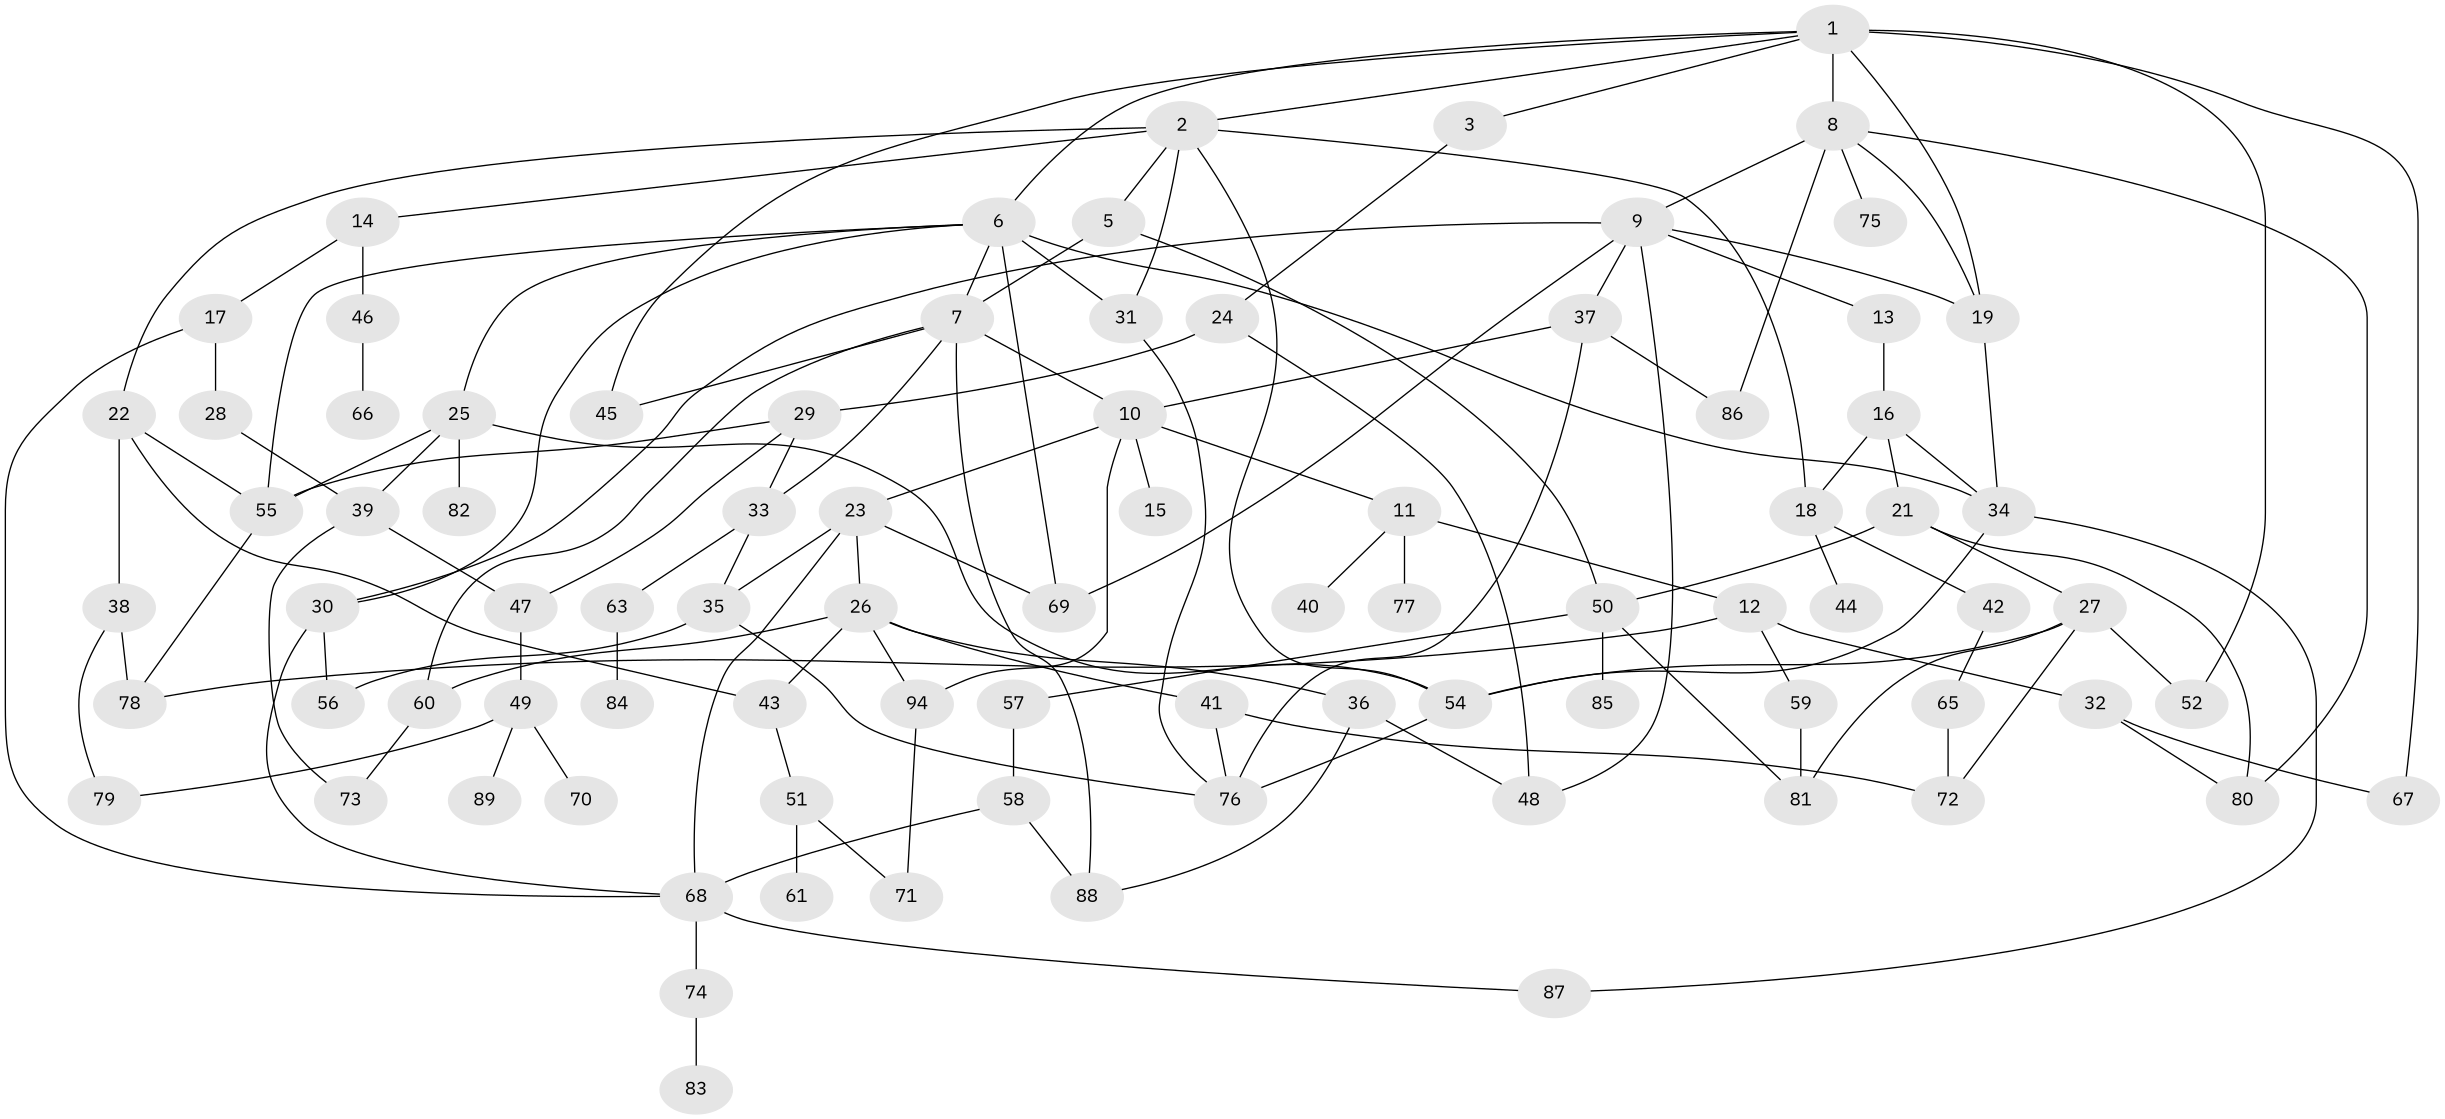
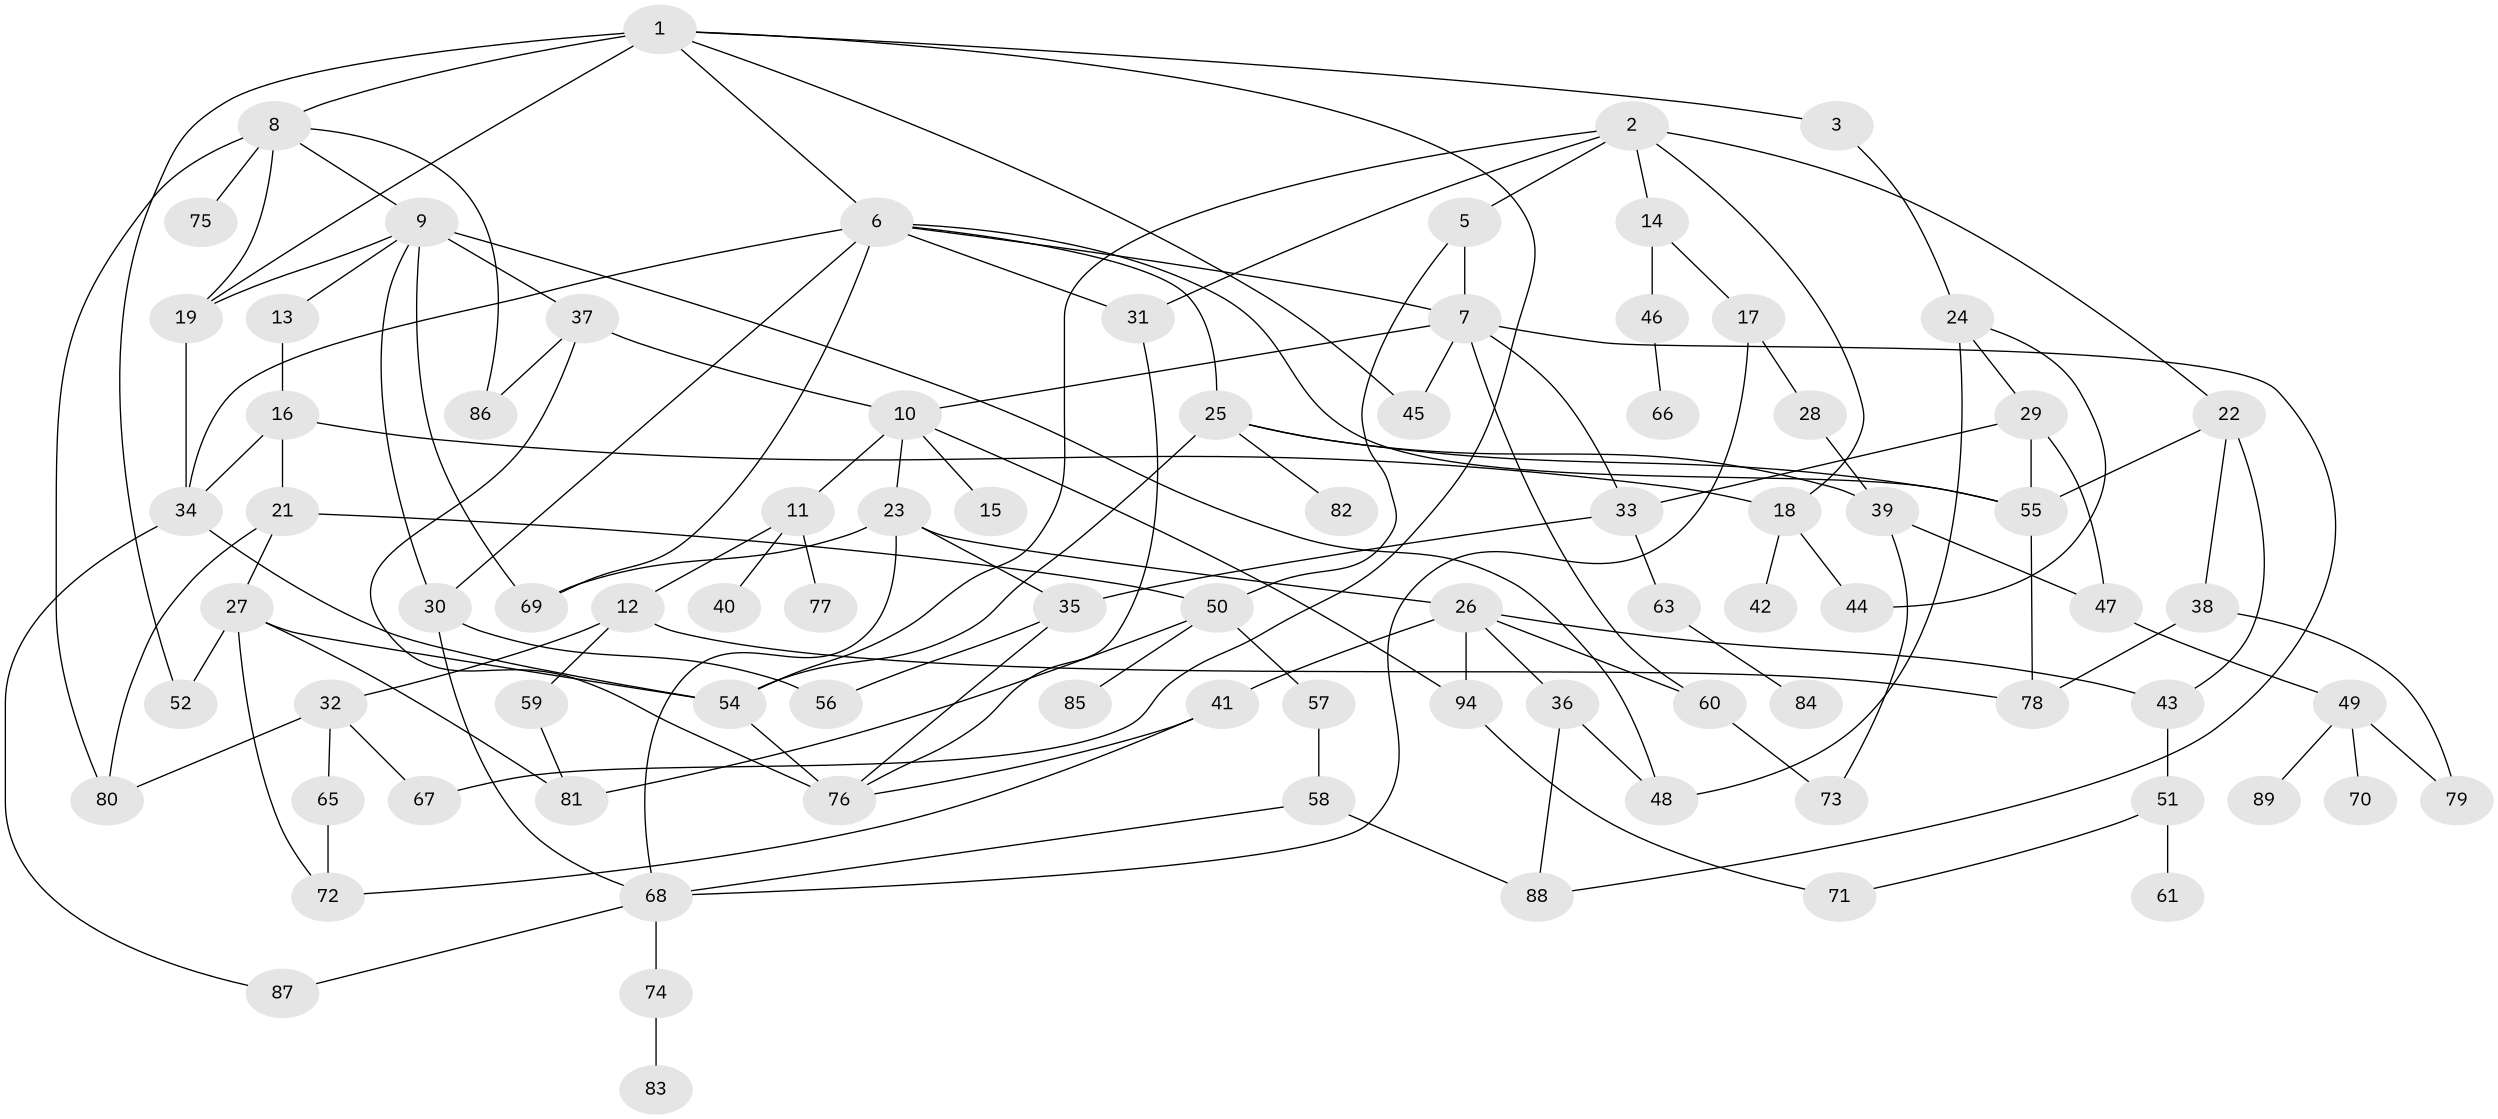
edge "1" -- "2": removed
edge "24" -- "44": added
edge "42" -- "65": now "32" -- "65"
